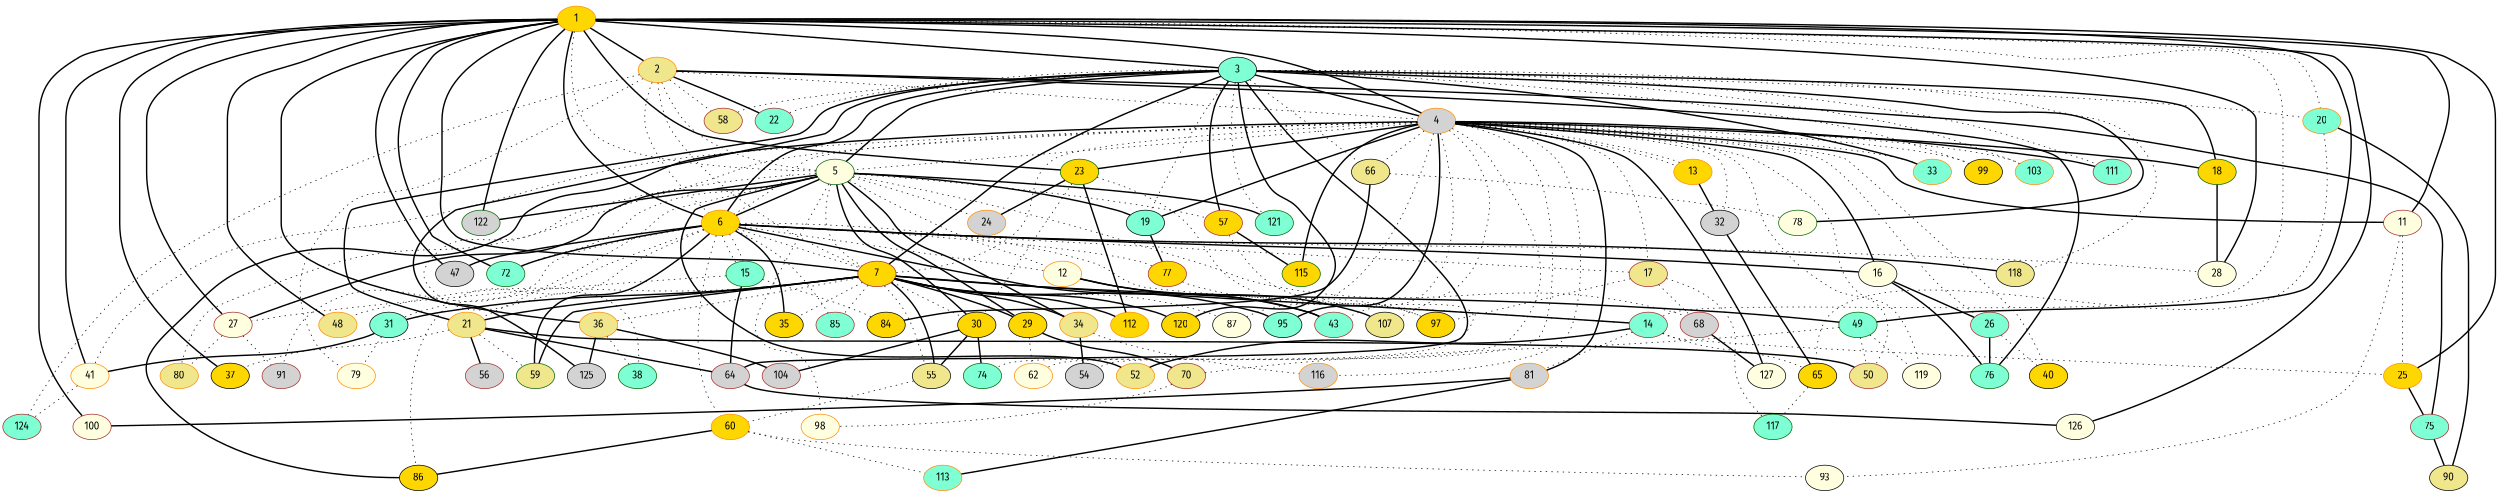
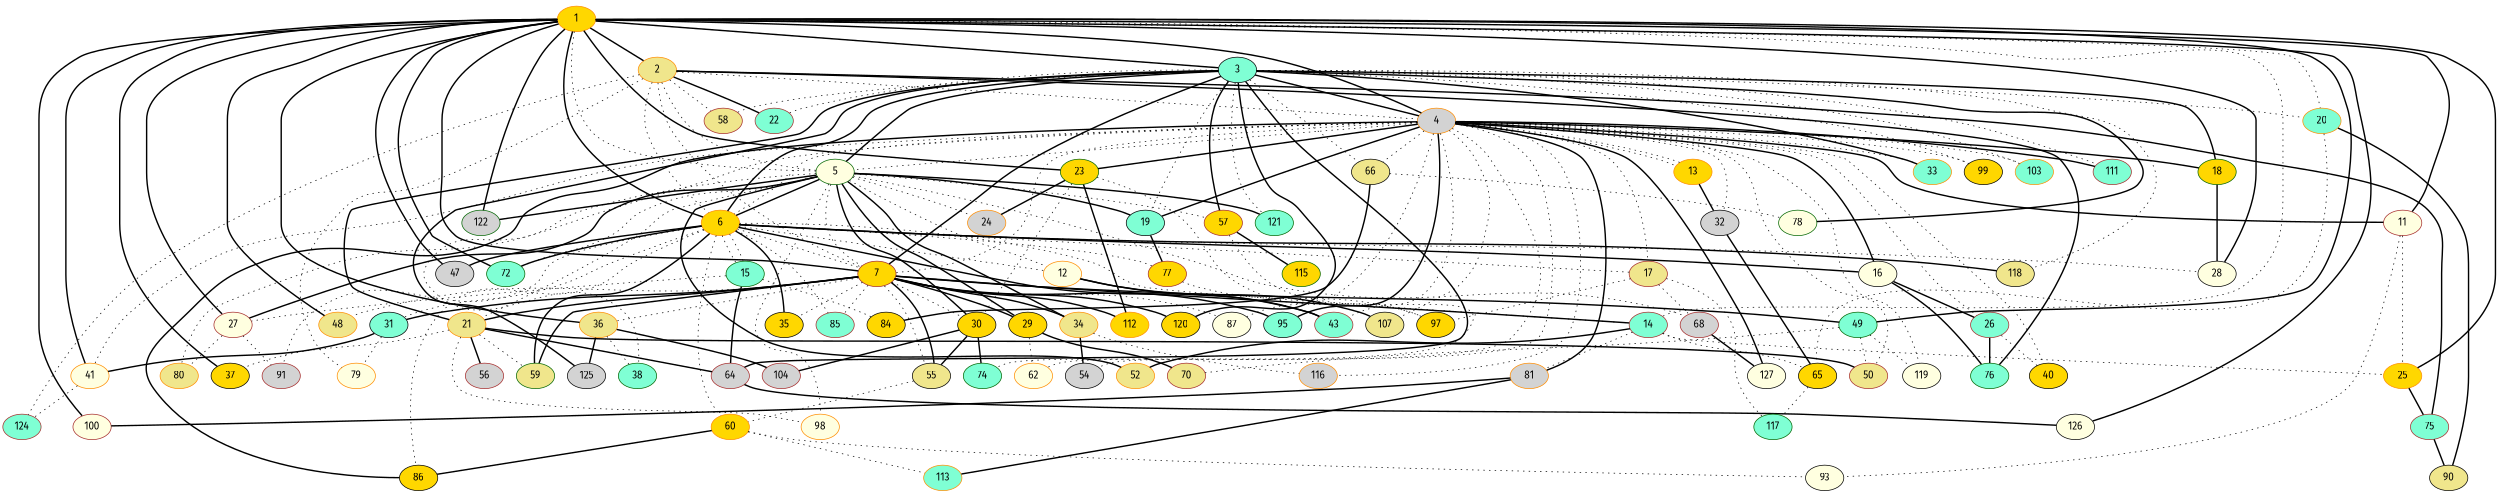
edge "4" -- "115": removed
edge "70" -- "98": now "21" -- "98"
